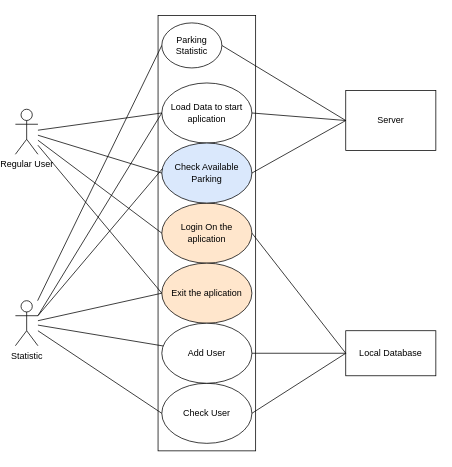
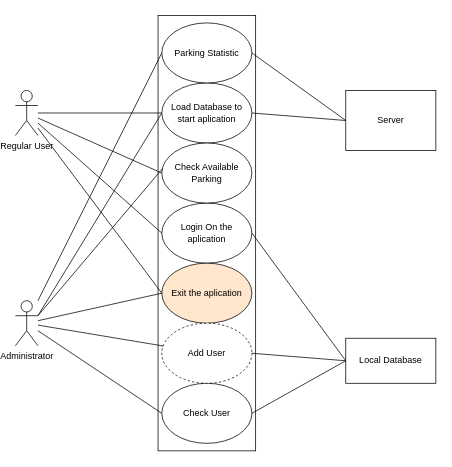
node "Parking Statistic": size 60x45 -> 90x60
node "Load Data to start aplication": label "Load Data to start aplication" -> "Load Database to start aplication"
node "Regular User": moved (27, 132) -> (27, 113)
edge "Server" -- "Check Available Parking": removed
node "Check Available Parking": fillcolor #dae8fc -> #ffffff
node "Login On the aplication": fillcolor #ffe6cc -> #ffffff
node "Add User": style solid -> dashed
node "Local Database": moved (390, 353) -> (390, 360)
node "Statistic": label "Statistic" -> "Administrator"
